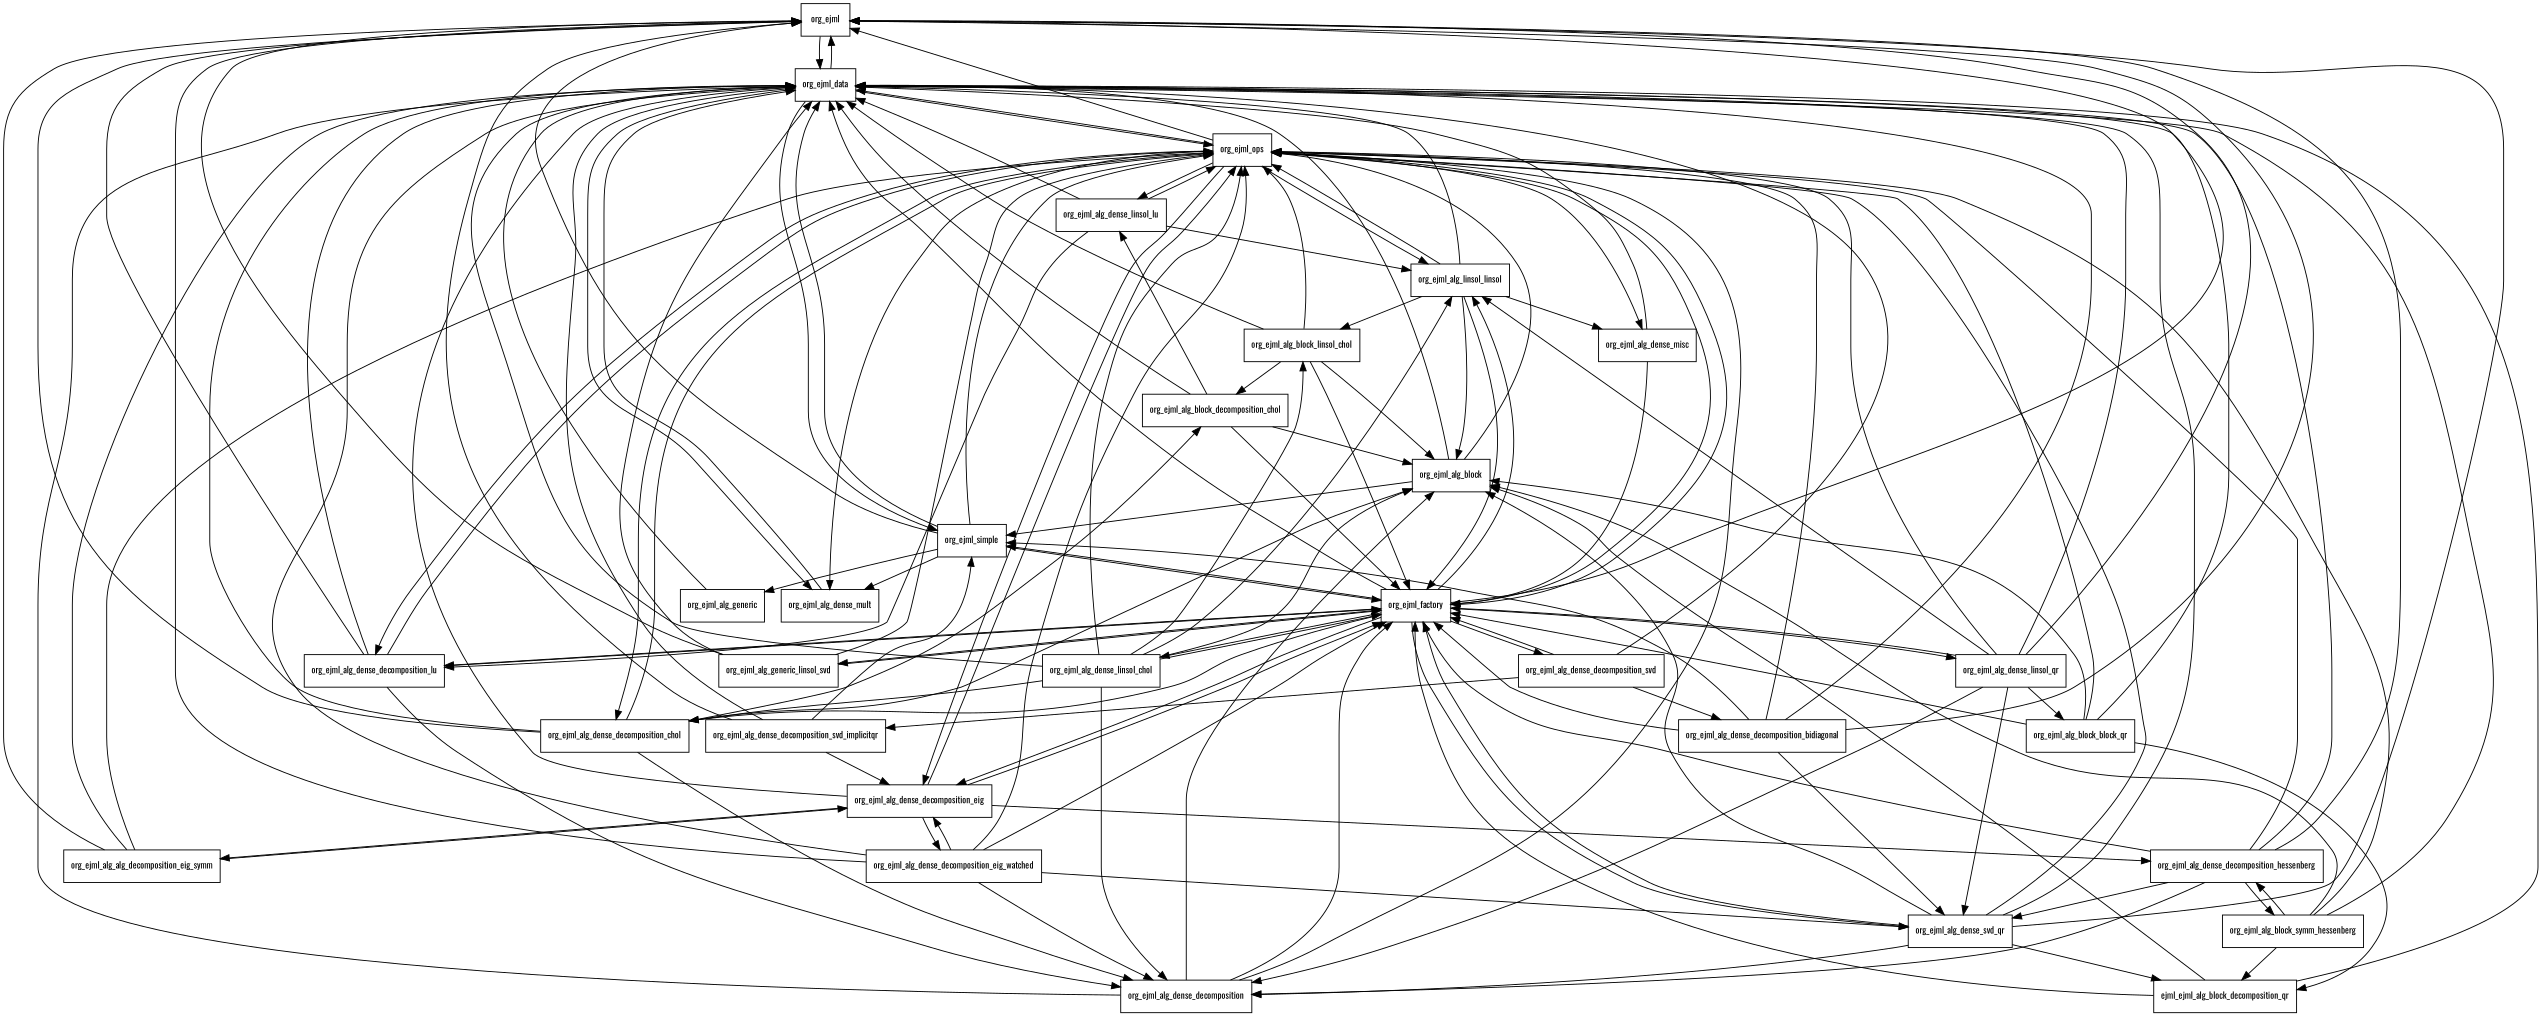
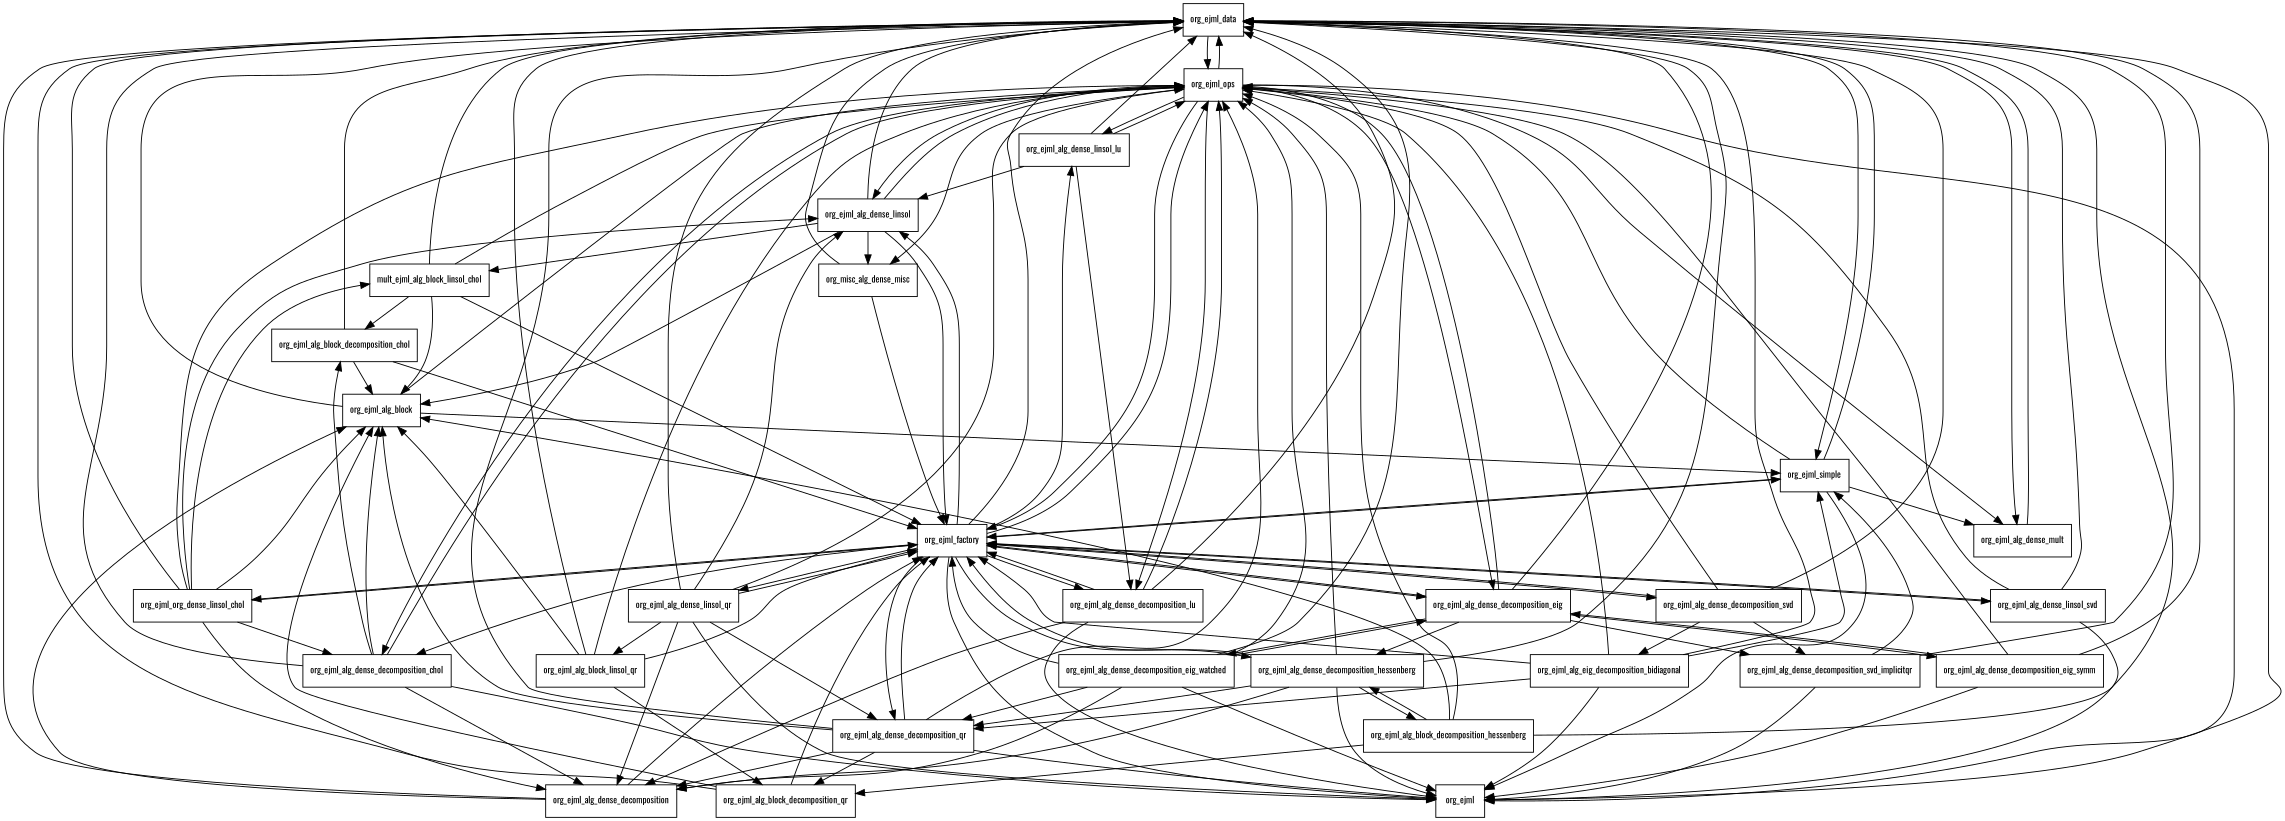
edge "org_ejml" -> "org_ejml_data": removed
node "org_ejml_alg_linsol_linsol": label "org_ejml_alg_linsol_linsol" -> "org_ejml_alg_dense_linsol"
edge "org_ejml_alg_block_decomposition_chol" -> "org_ejml_alg_dense_linsol_lu": now "org_ejml_factory" -> "org_ejml_alg_dense_linsol_lu"
node "org_ejml_alg_block_linsol_chol": label "org_ejml_alg_block_linsol_chol" -> "mult_ejml_alg_block_linsol_chol"
node "org_ejml_alg_dense_misc": label "org_ejml_alg_dense_misc" -> "org_misc_alg_dense_misc"
edge "org_ejml_alg_dense_decomposition" -> "org_ejml_ops": now "org_ejml_alg_dense_decomposition_svd" -> "org_ejml_ops"
node "org_ejml_alg_generic": removed
edge "org_ejml_factory" -> "org_ejml_alg_dense_decomposition_hessenberg": added
node "org_ejml_alg_generic_linsol_svd": label "org_ejml_alg_generic_linsol_svd" -> "org_ejml_alg_dense_linsol_svd"
node "org_ejml_alg_dense_linsol_chol": label "org_ejml_alg_dense_linsol_chol" -> "org_ejml_org_dense_linsol_chol"
node "org_ejml_alg_dense_decomposition_bidiagonal": label "org_ejml_alg_dense_decomposition_bidiagonal" -> "org_ejml_alg_eig_decomposition_bidiagonal"
node "org_ejml_alg_block_block_qr": label "org_ejml_alg_block_block_qr" -> "org_ejml_alg_block_linsol_qr"
edge "org_ejml_alg_dense_decomposition_svd_implicitqr" -> "org_ejml_alg_dense_decomposition_eig": reversed
node "org_ejml_alg_alg_decomposition_eig_symm": label "org_ejml_alg_alg_decomposition_eig_symm" -> "org_ejml_alg_dense_decomposition_eig_symm"
node "org_ejml_alg_dense_svd_qr": label "org_ejml_alg_dense_svd_qr" -> "org_ejml_alg_dense_decomposition_qr"
node "org_ejml_alg_block_symm_hessenberg": label "org_ejml_alg_block_symm_hessenberg" -> "org_ejml_alg_block_decomposition_hessenberg"
node "ejml_ejml_alg_block_decomposition_qr": label "ejml_ejml_alg_block_decomposition_qr" -> "org_ejml_alg_block_decomposition_qr"
